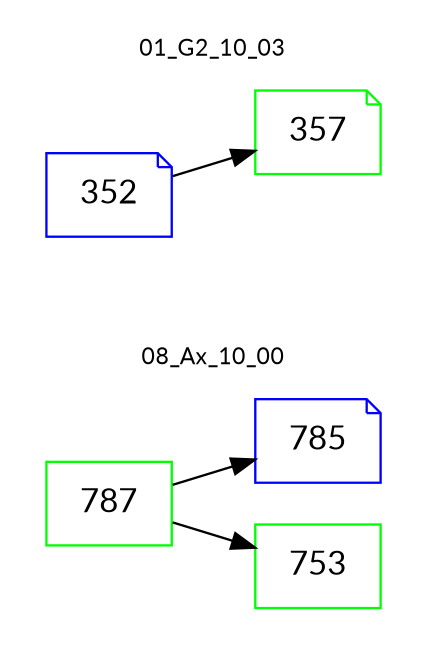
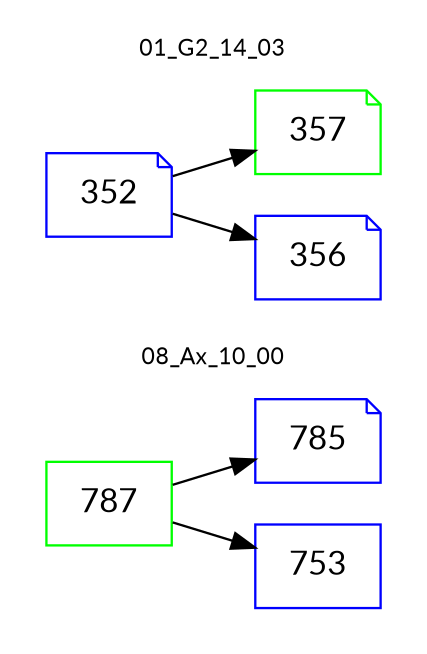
cluster "01_G2_10_03": label "01_G2_10_03" -> "01_G2_14_03"
node "356": added
node "753": color green -> blue
